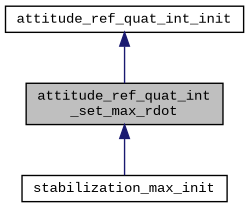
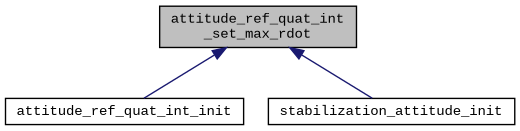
edge "attitude_ref_quat_int _set_max_rdot" -> "attitude_ref_quat_int_init": reversed
node "stabilization_max_init": label "stabilization_max_init" -> "stabilization_attitude_init"
